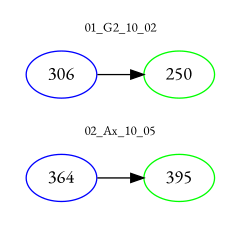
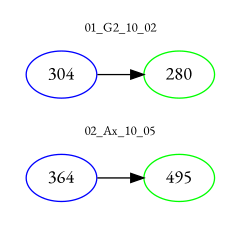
node "306": label "306" -> "304"
node "250": label "250" -> "280"
node "395": label "395" -> "495"
